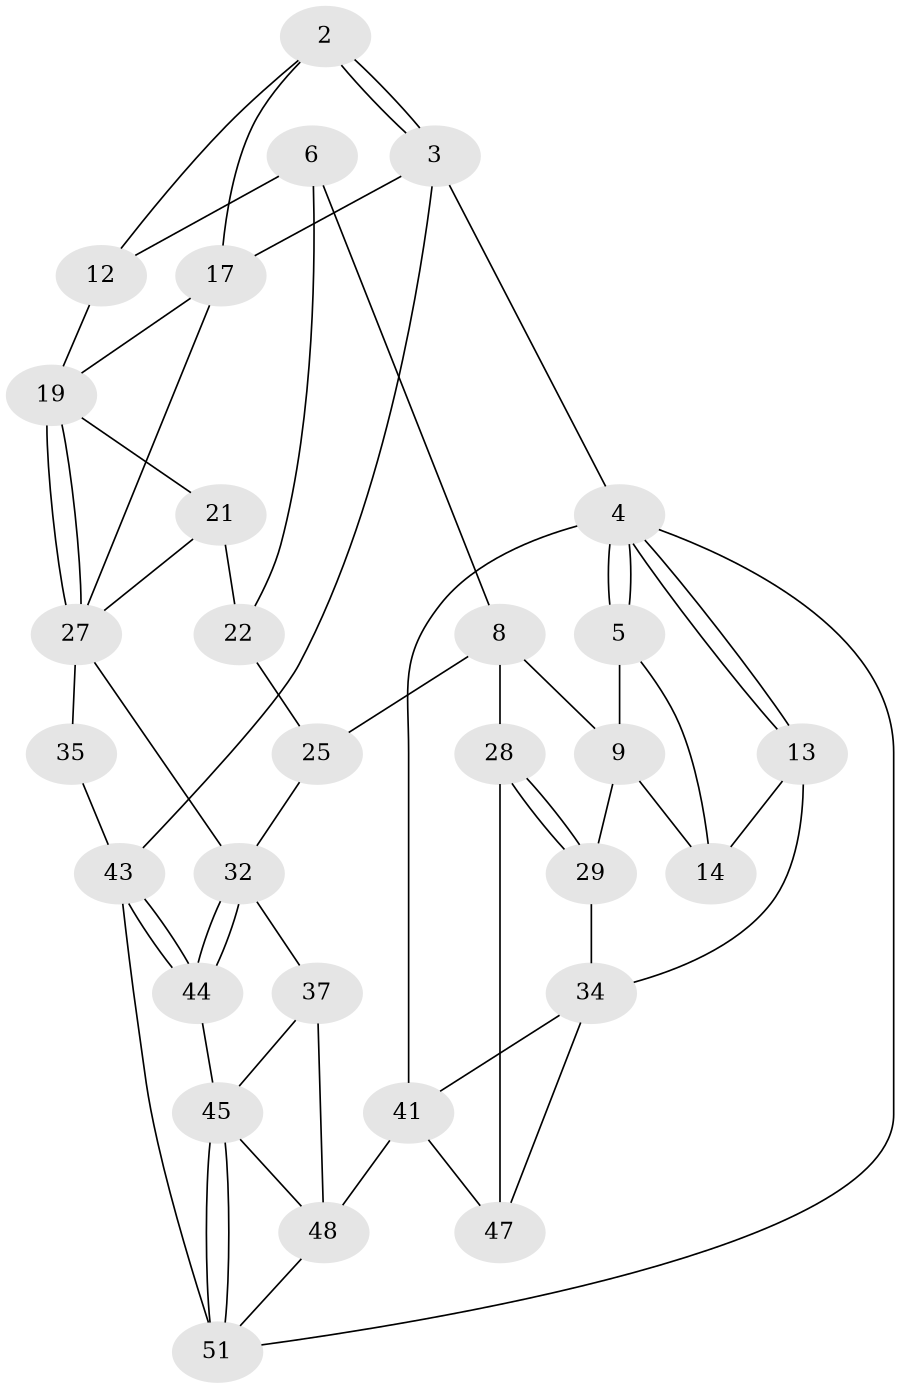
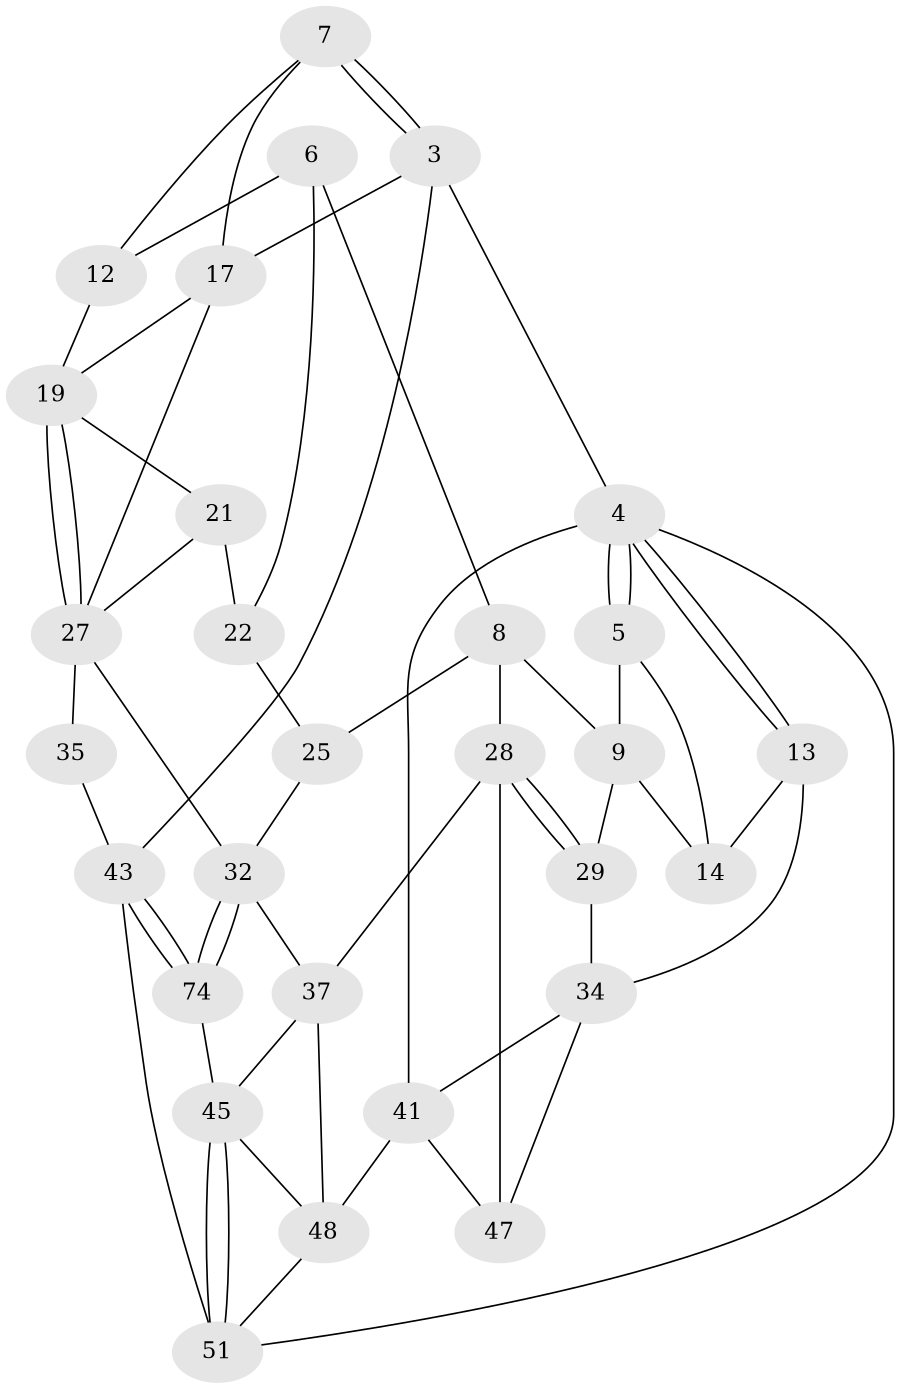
node "2": label "2" -> "7"
edge "28" -- "37": added
node "44": label "44" -> "74"
